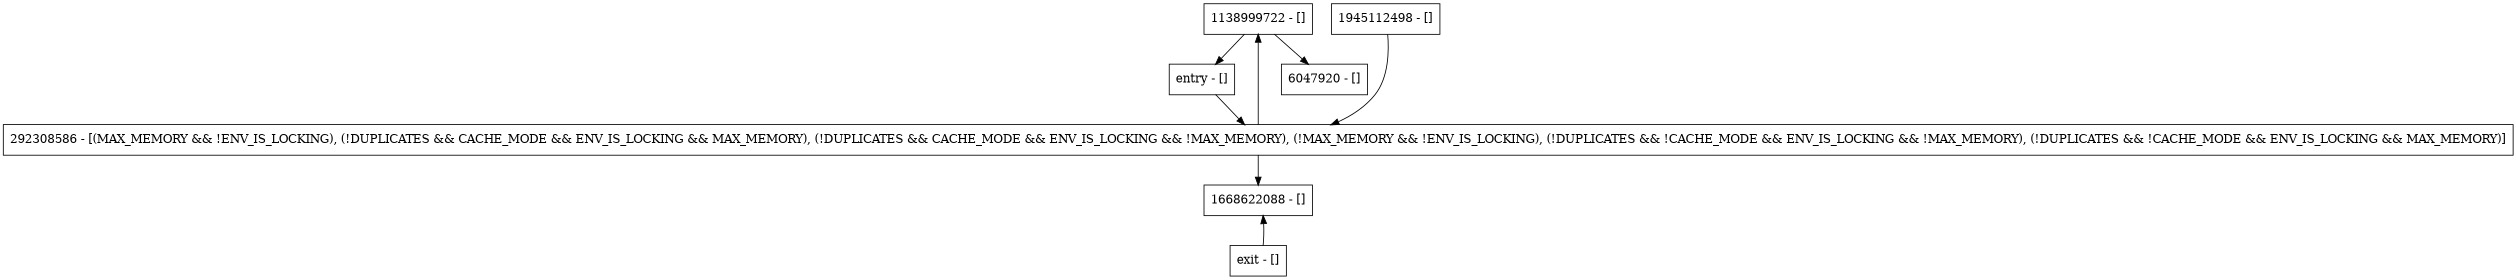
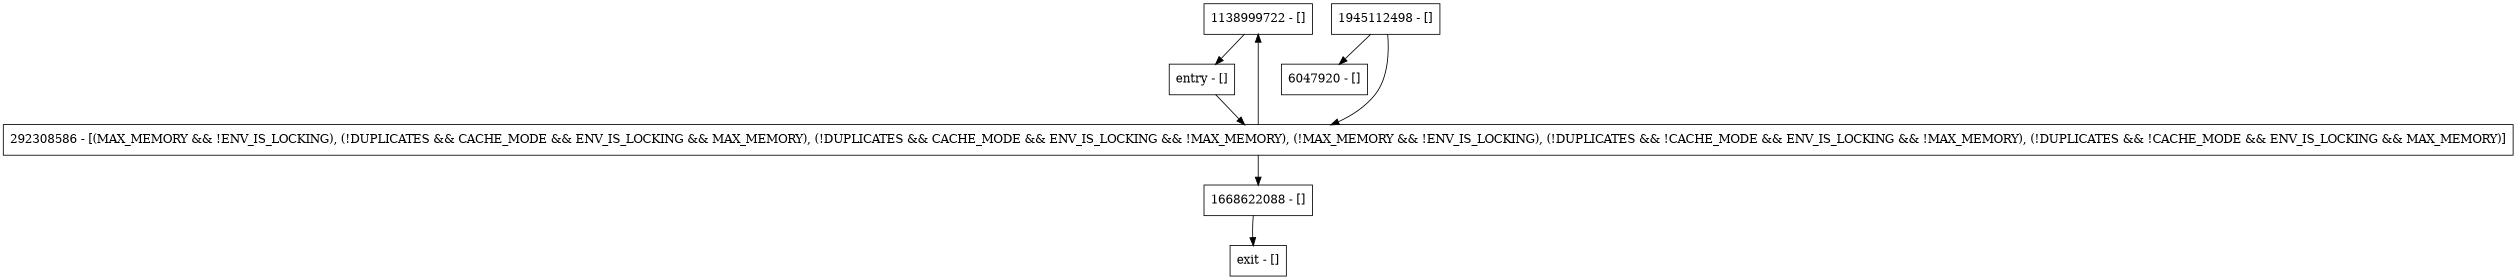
edge "1138999722 - []" -> "6047920 - []": now "1945112498 - []" -> "6047920 - []"
edge "exit - []" -> "1668622088 - []": reversed
